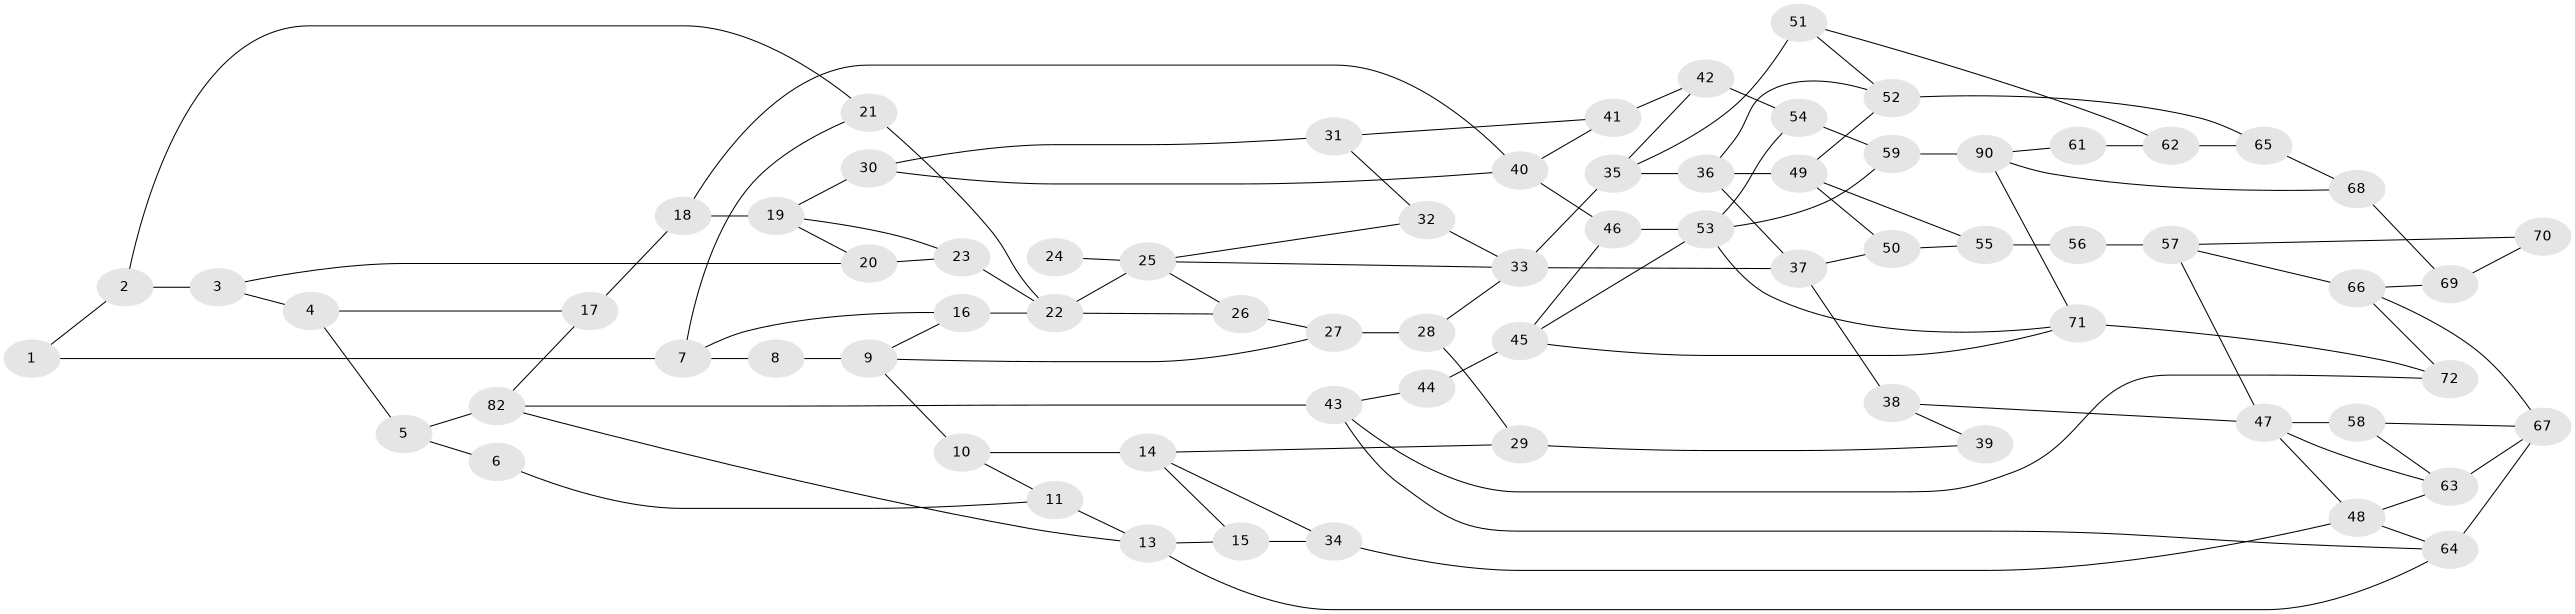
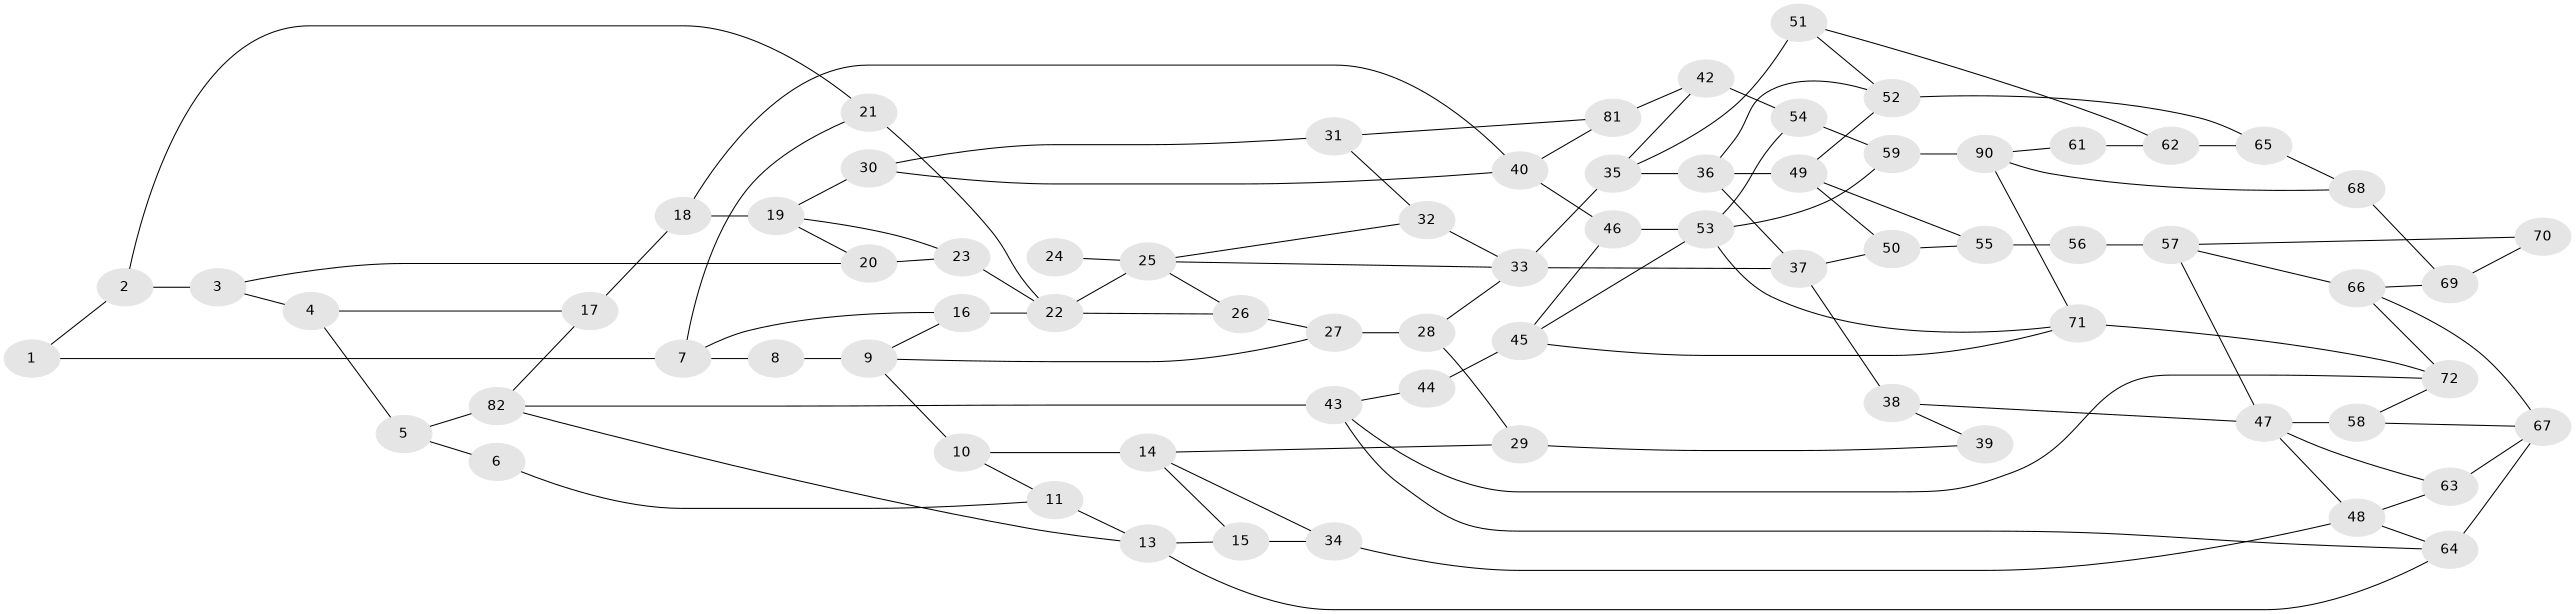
node "41": label "41" -> "81"
edge "58" -- "63": now "58" -- "72"
